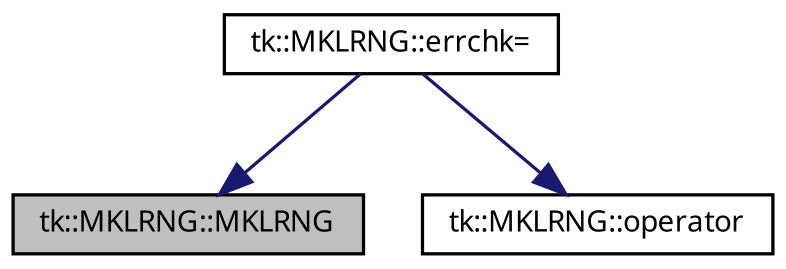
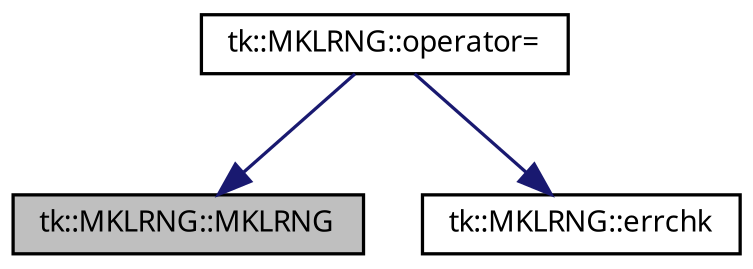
node "tk::MKLRNG::errchk=": label "tk::MKLRNG::errchk=" -> "tk::MKLRNG::operator="
node "tk::MKLRNG::operator": label "tk::MKLRNG::operator" -> "tk::MKLRNG::errchk"
